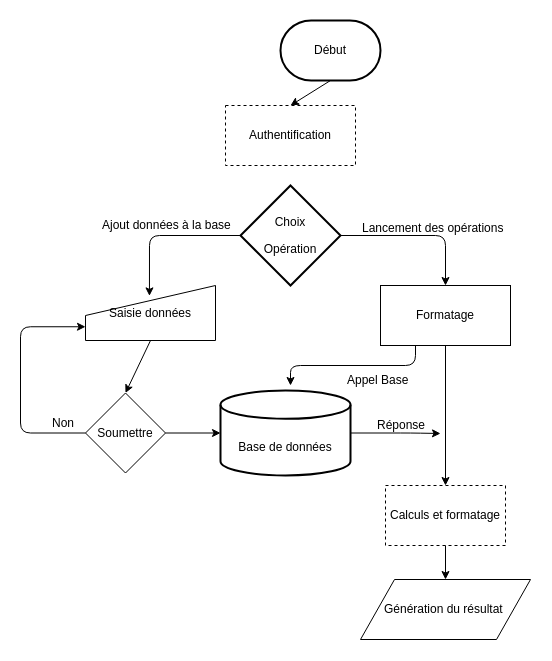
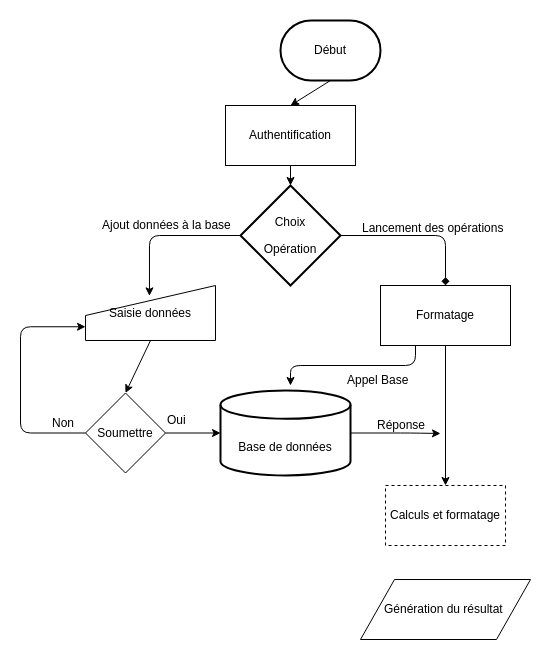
node "Authentification": style dashed -> solid
edge "Authentification" -> "Choix Opération": added
edge "Choix Opération" -> "Formatage": arrowhead classic -> diamond
node "Oui": added
edge "Calculs et formatage" -> "Génération du résultat": removed
